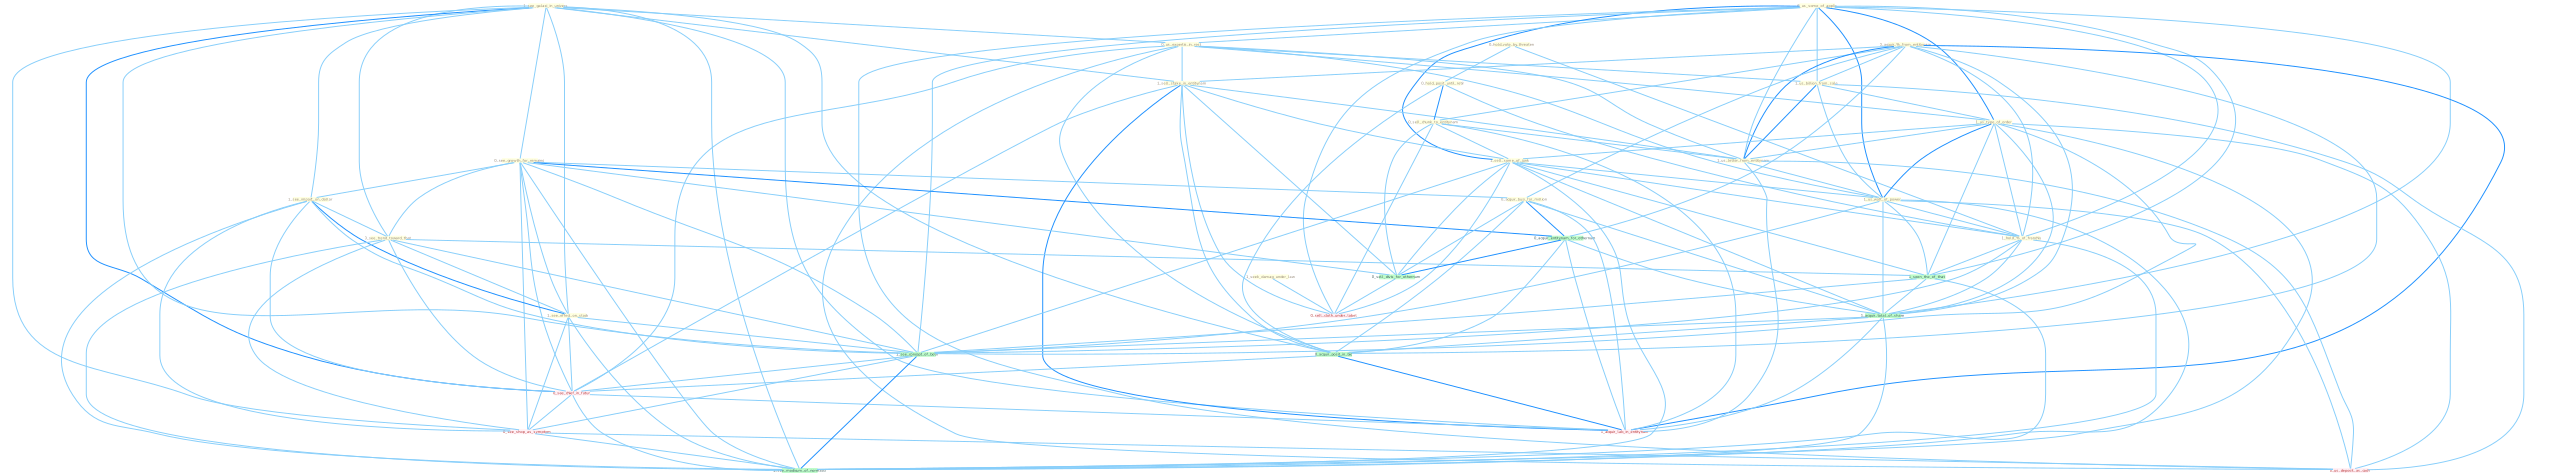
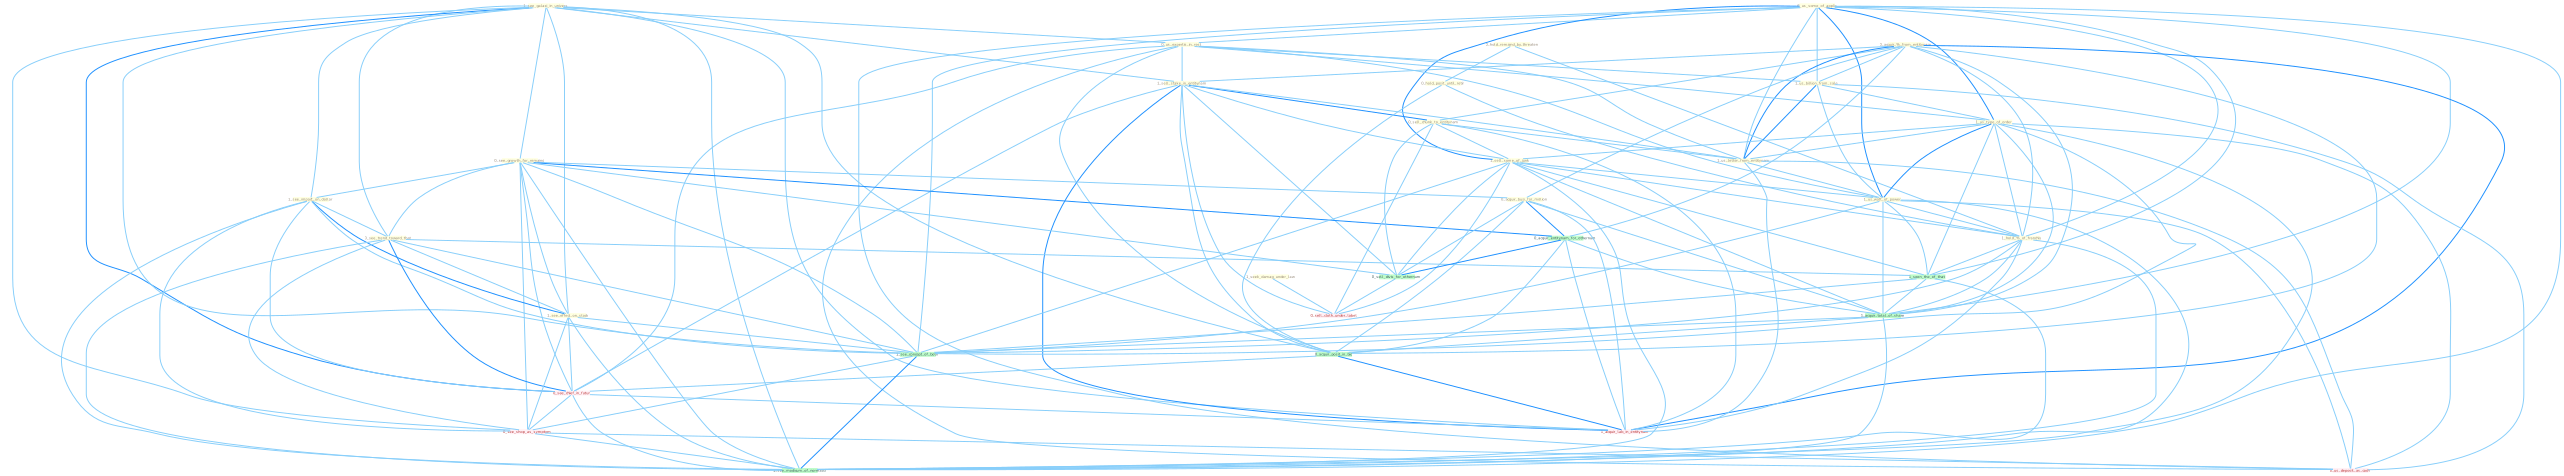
node "0_hold_vote_by_threaten": label "0_hold_vote_by_threaten" -> "0_hold_remaind_by_threaten"
edge "6_us_some_of_applic" -- "0_sell_cloth_under_label": now "6_us_some_of_applic" -- "1_see_modicum_of_normalci"
edge "0_hold_posit_until_retir" -- "0_sell_chunk_to_entitynam": now "1_sell_stake_in_entitynam" -- "0_sell_chunk_to_entitynam"
edge "0_see_trend_toward_that" -- "0_see_chief_in_futur": color #87cefa -> #1e90ff
edge "1_see_concept_of_both" -- "0_see_chief_in_futur": removed
edge "1_acquir_total_of_share" -- "1_acquir_lab_in_entitynam": now "1_hold_%_of_franchis" -- "1_acquir_lab_in_entitynam"
